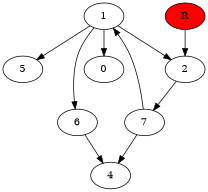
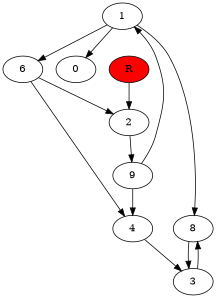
edge "1" -> "2": now "6" -> "2"
node "5": label "5" -> "8"
node "7": label "7" -> "9"
node "3": added
